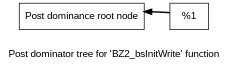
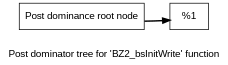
edge "%1" -> "Post dominance root node": reversed
